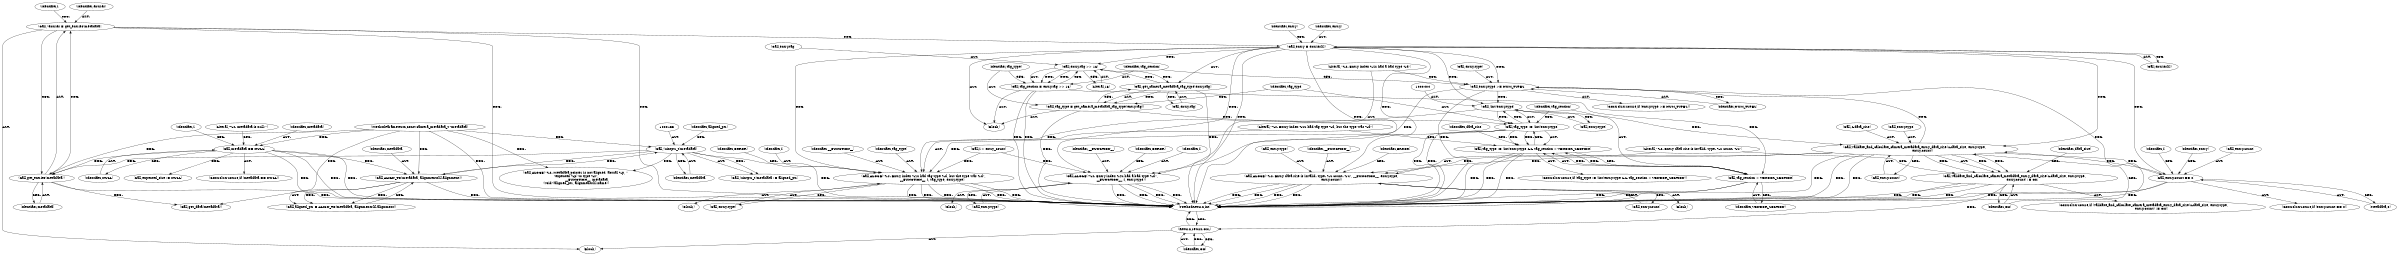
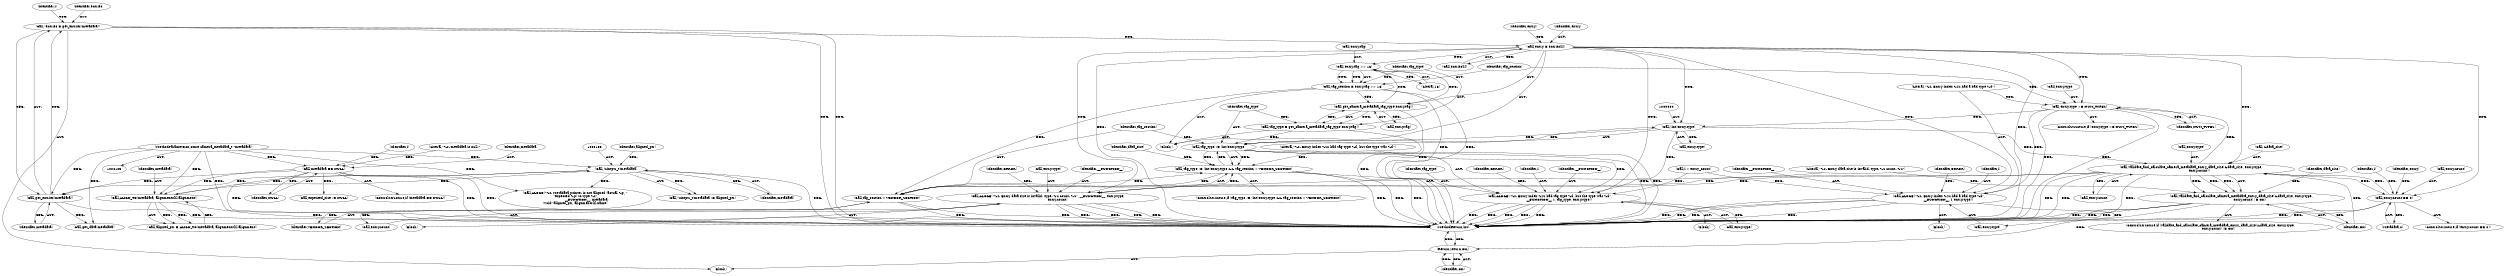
edge "(Call,tag_section = entry.tag >> 16)" -> "(Call,entry.tag >> 16)": now "(Call,tag_section = entry.tag >> 16)" -> "(Call,get_camera_metadata_tag_type(entry.tag))"
node "1000105": added
